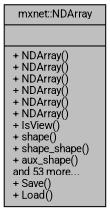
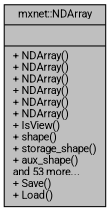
node "mxnet::NDArray": text "+ shape_shape()" -> "+ storage_shape()"
